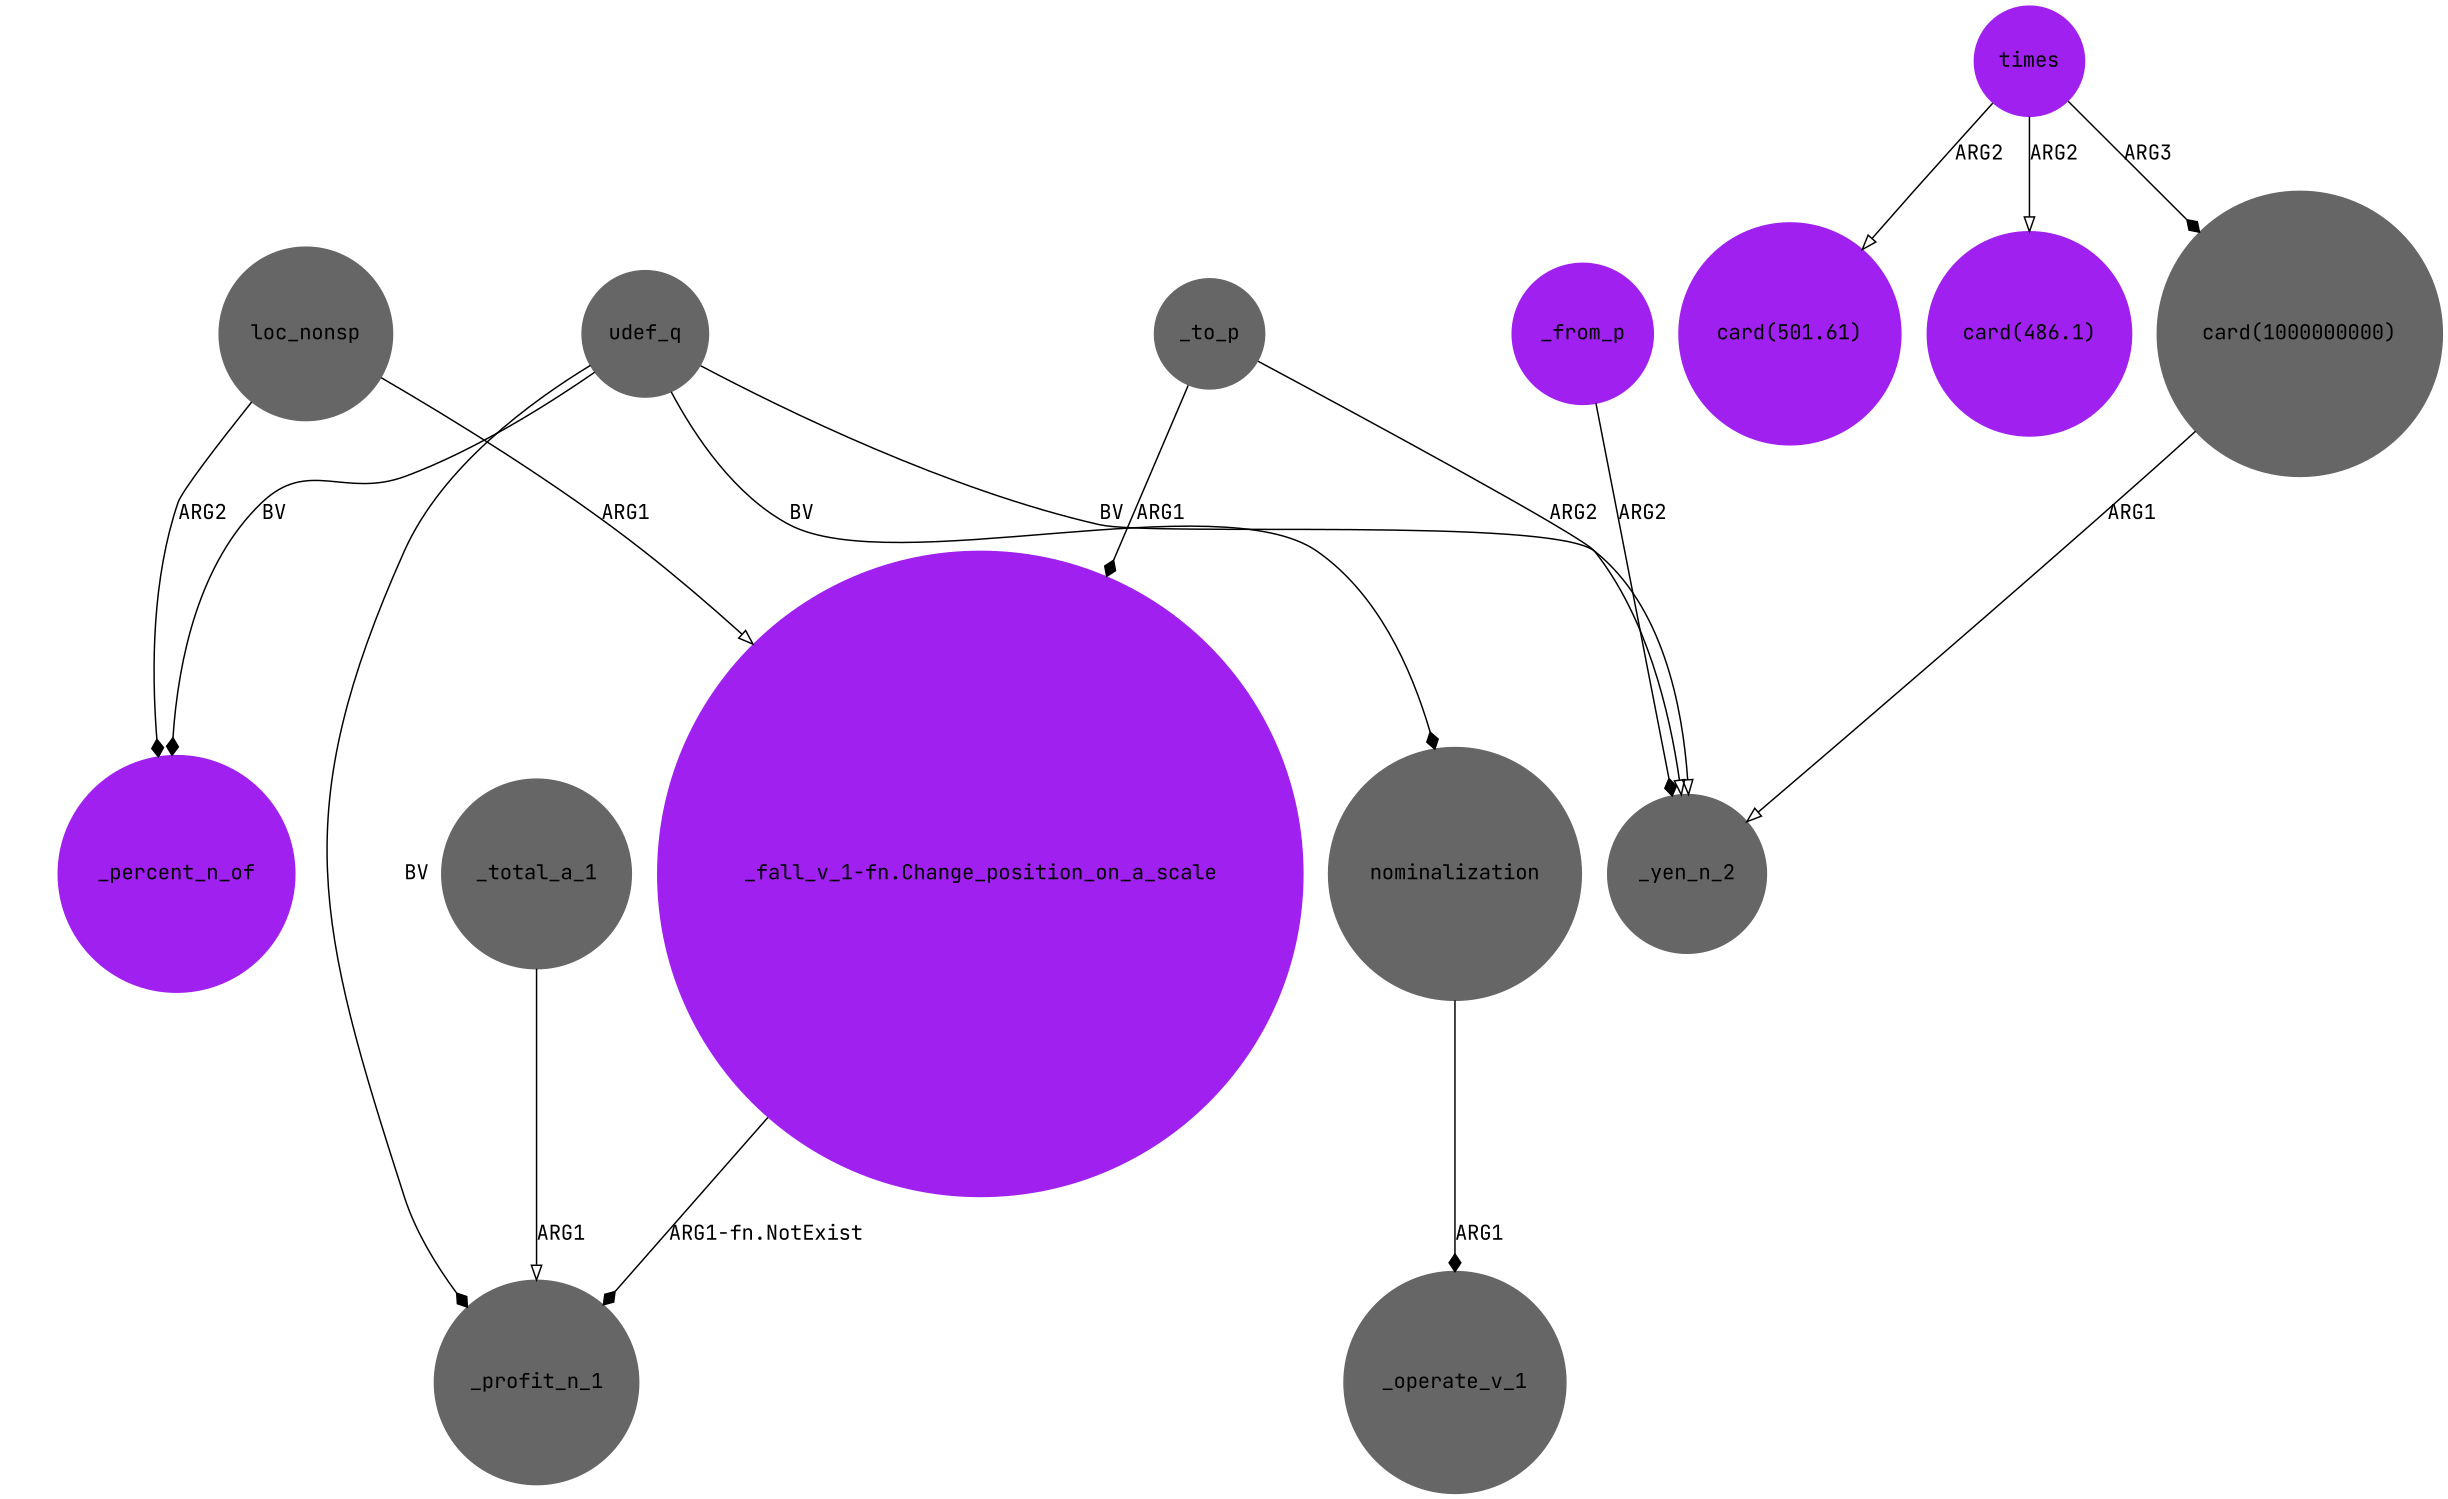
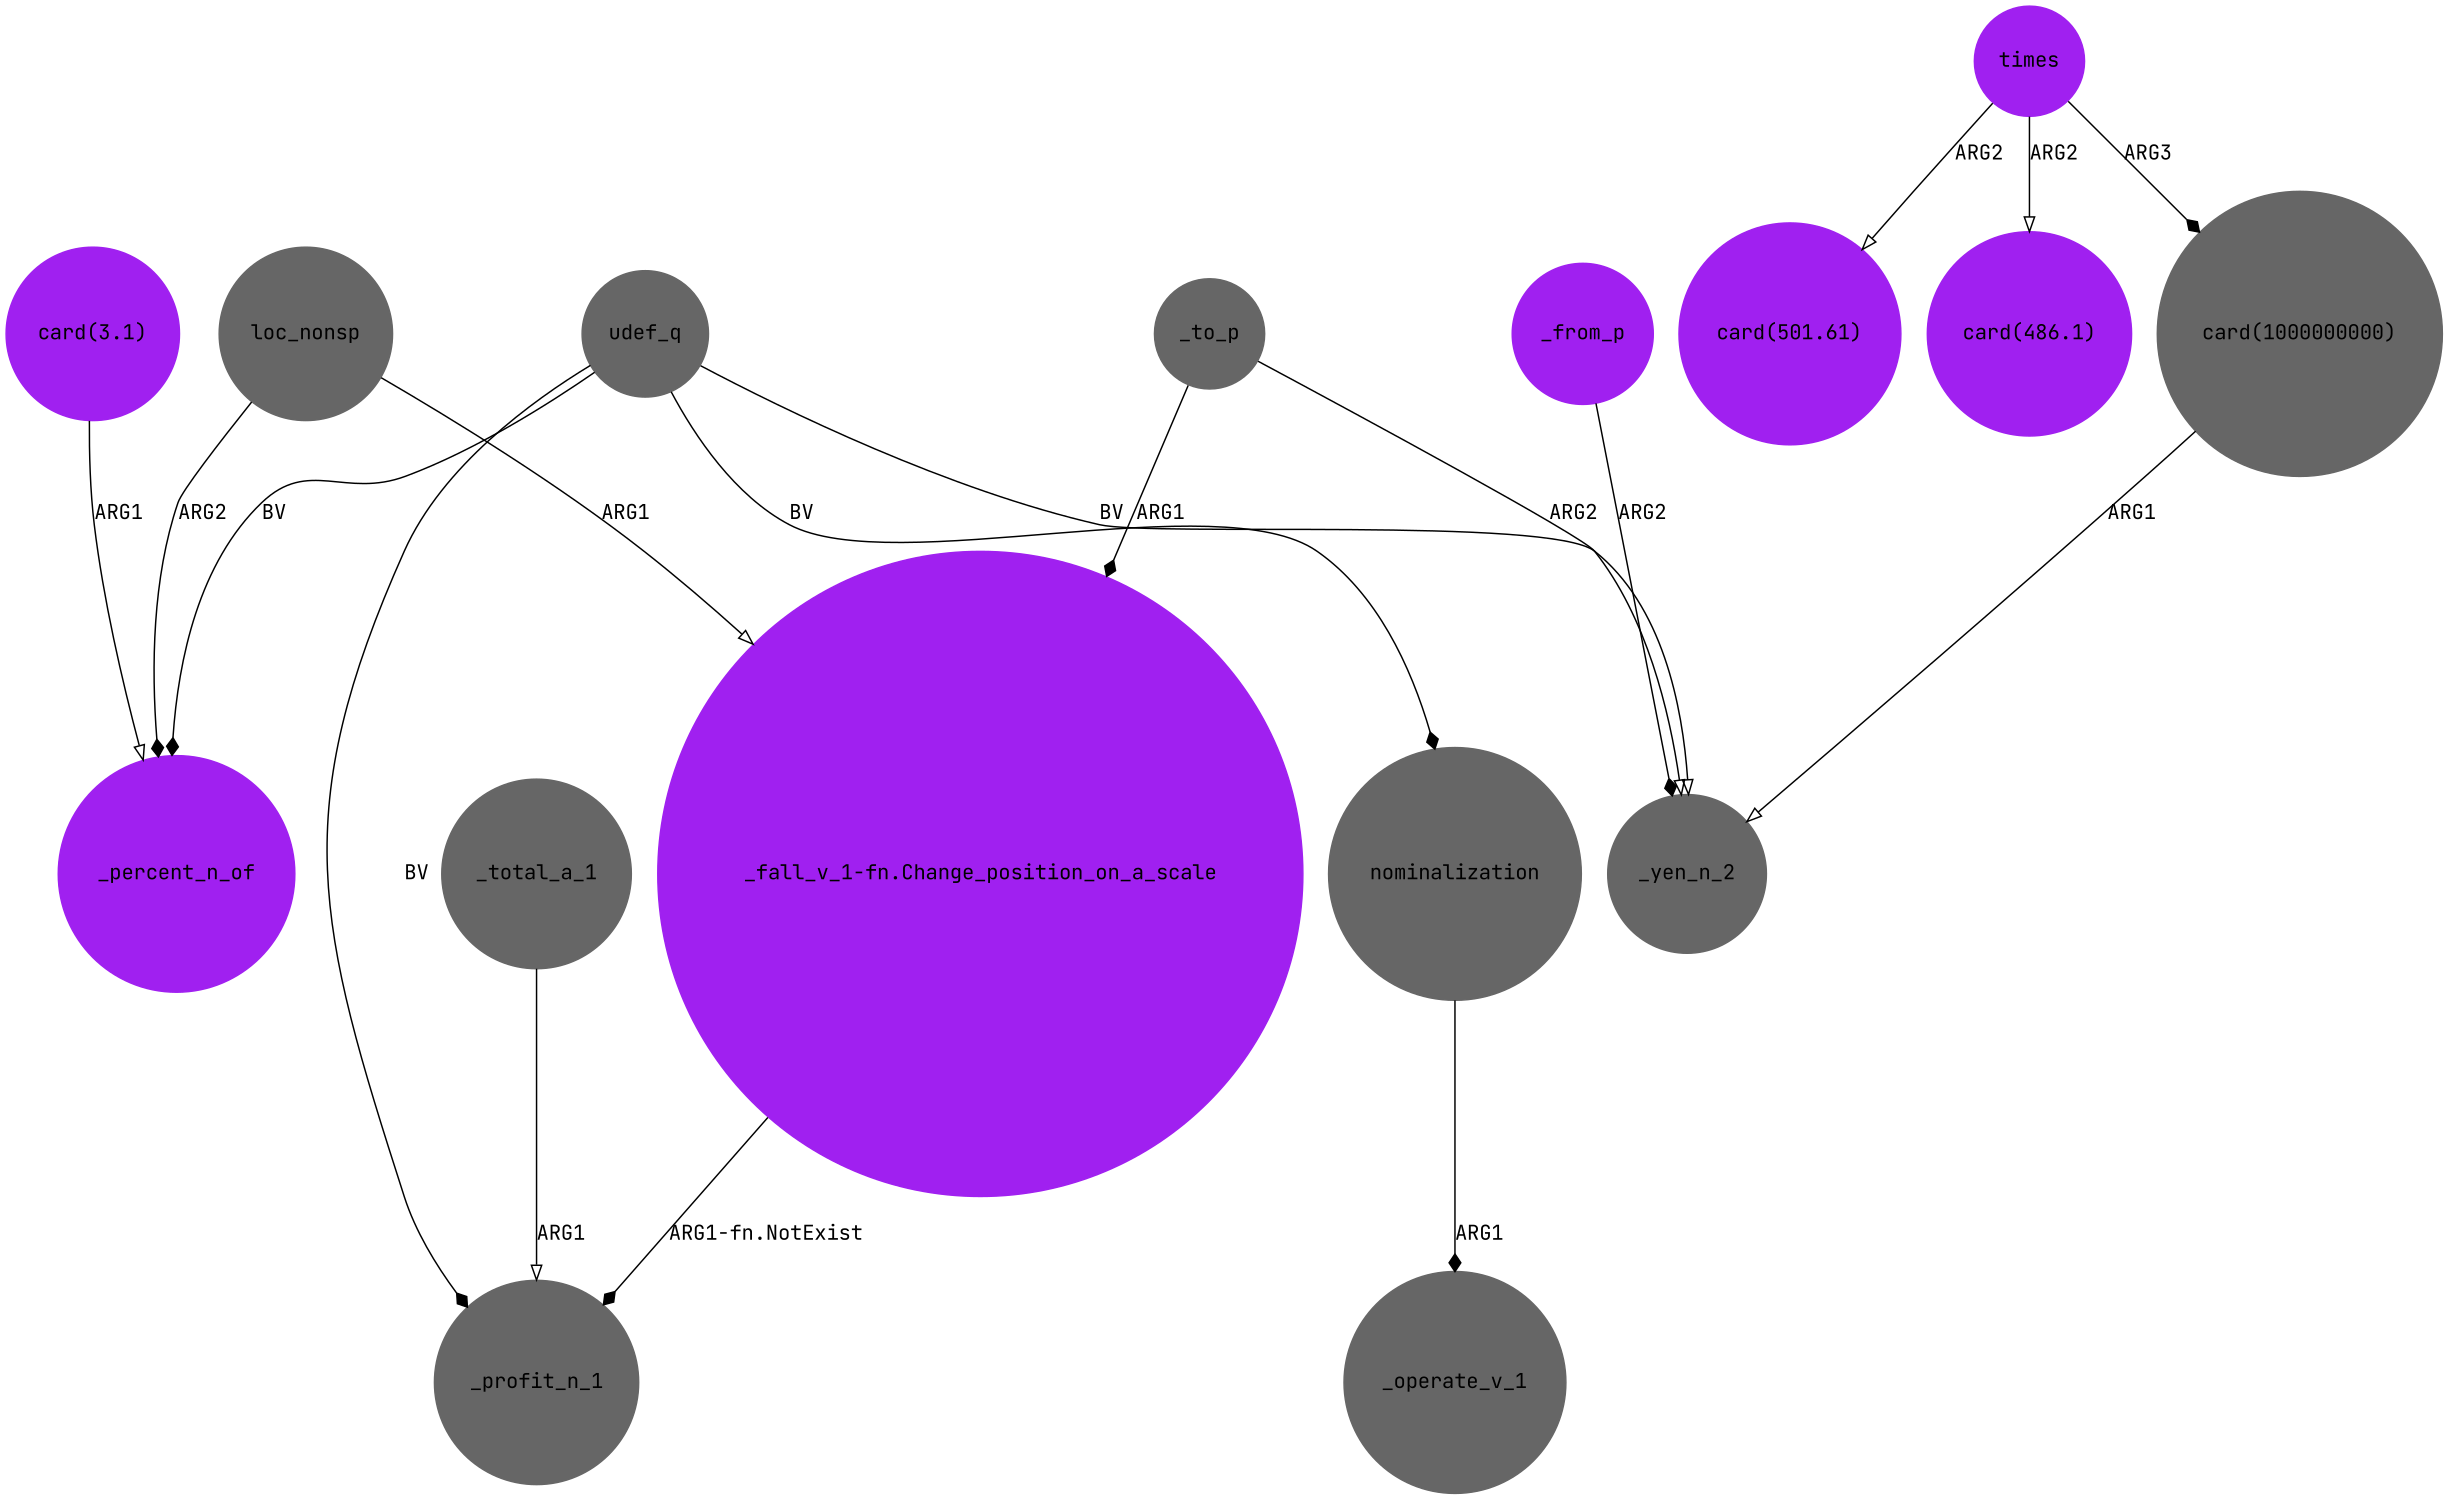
node "card(3.1)": added
